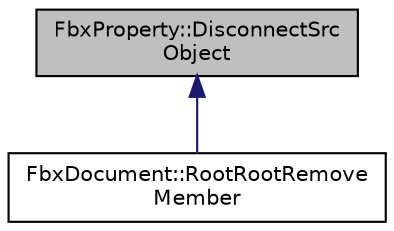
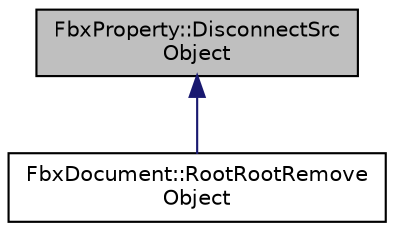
node "FbxDocument::RootRootRemove Member": label "FbxDocument::RootRootRemove Member" -> "FbxDocument::RootRootRemove Object"
